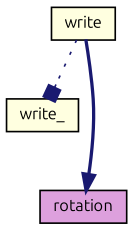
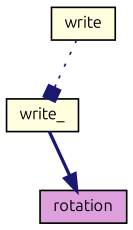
edge "write" -> "rotation": now "write_" -> "rotation"
